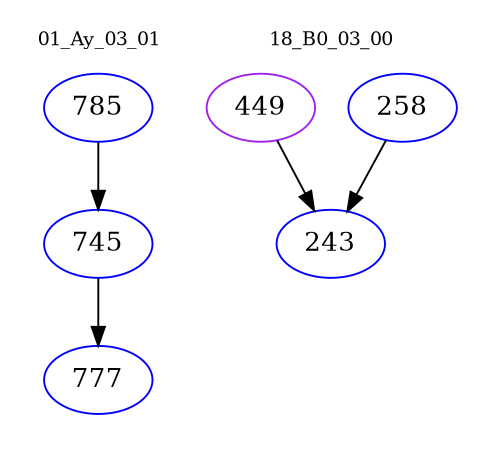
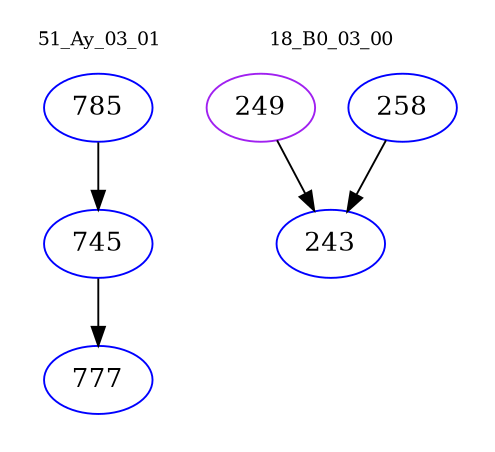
cluster "01_Ay_03_01": label "01_Ay_03_01" -> "51_Ay_03_01"
node "449": label "449" -> "249"
